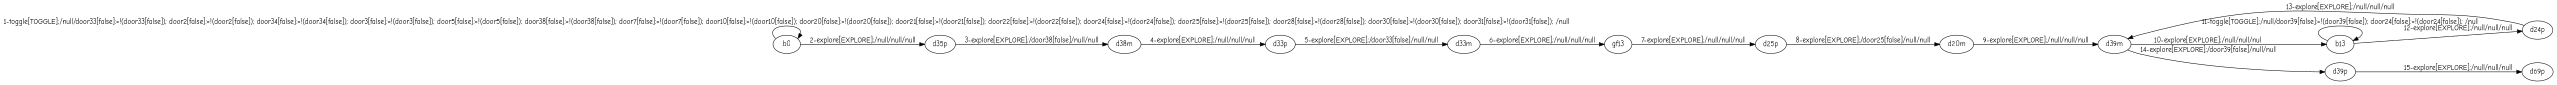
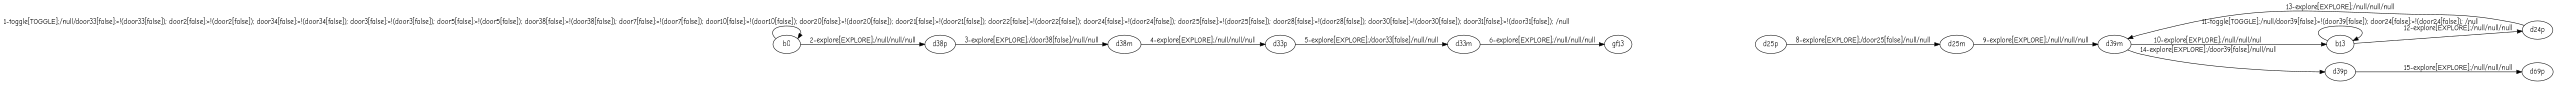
node "d35p": label "d35p" -> "d38p"
edge "gf13" -> "d25p": removed, label "7-explore[EXPLORE];/null/null/null"
node "d20m": label "d20m" -> "d25m"
